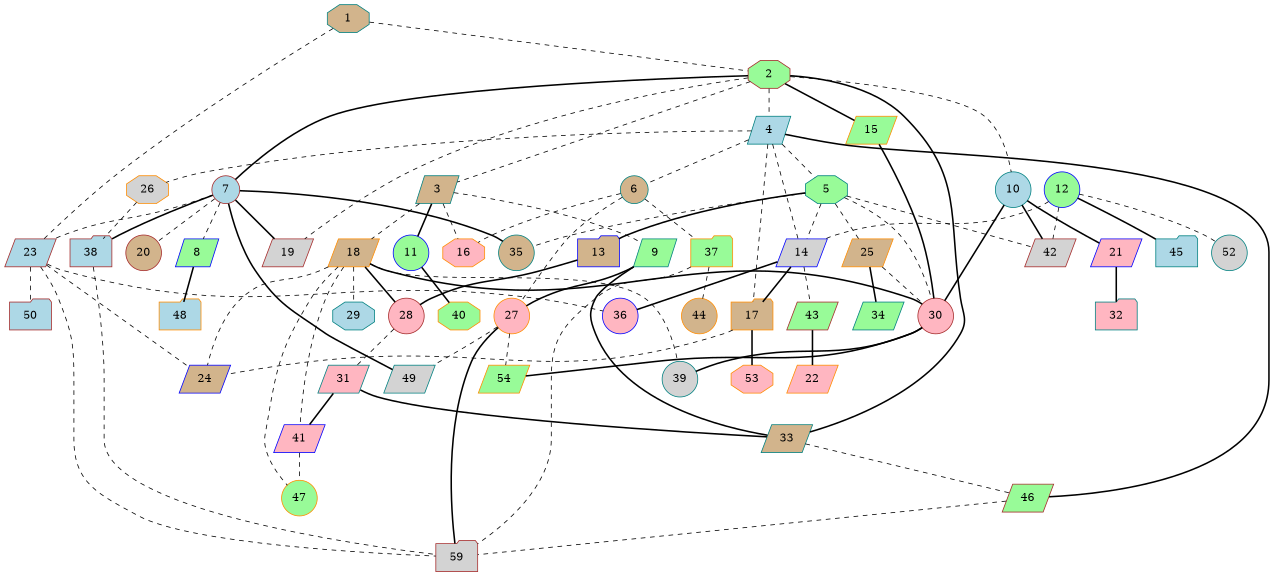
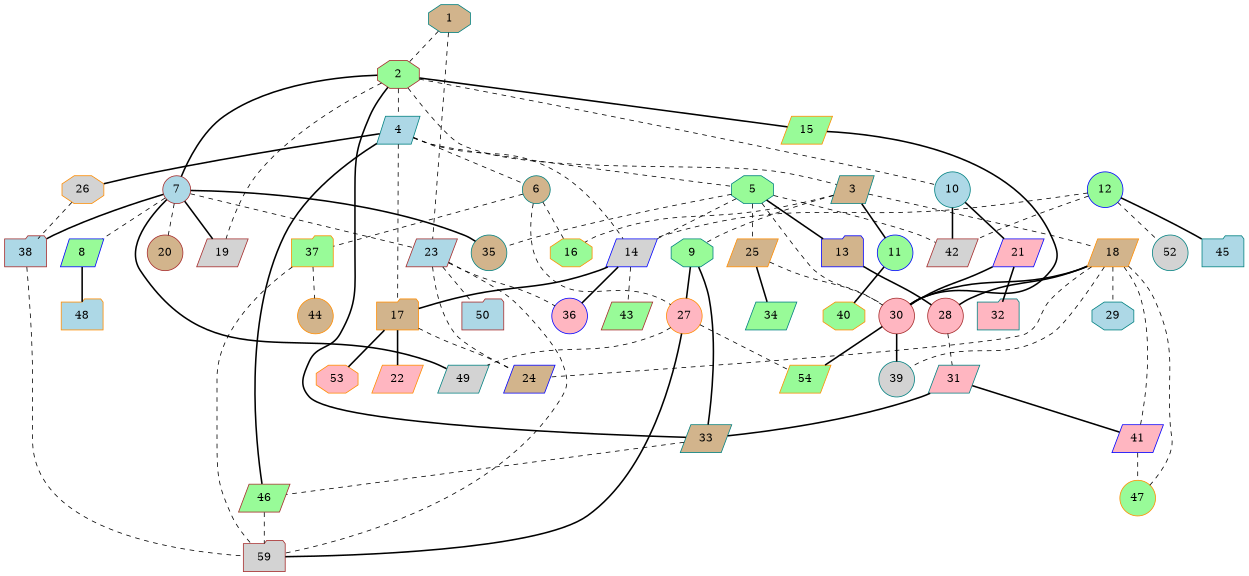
edge "4" -- "26": style dashed -> bold
node "16": fillcolor lightpink -> palegreen
node "9": shape parallelogram -> octagon
edge "10" -- "30": now "21" -- "30"
edge "43" -- "22": now "17" -- "22"
